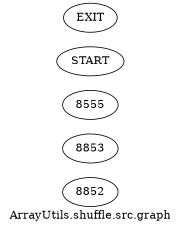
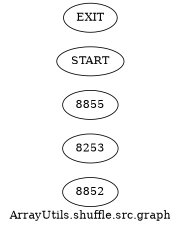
node "8555": label "8555" -> "8855"
node "8853": label "8853" -> "8253"
